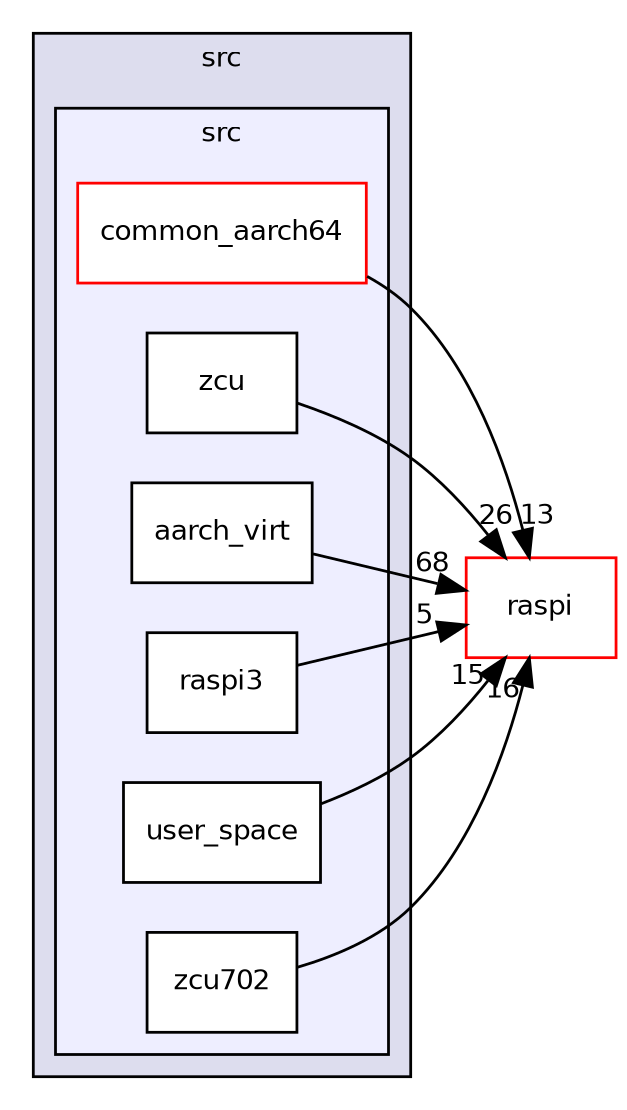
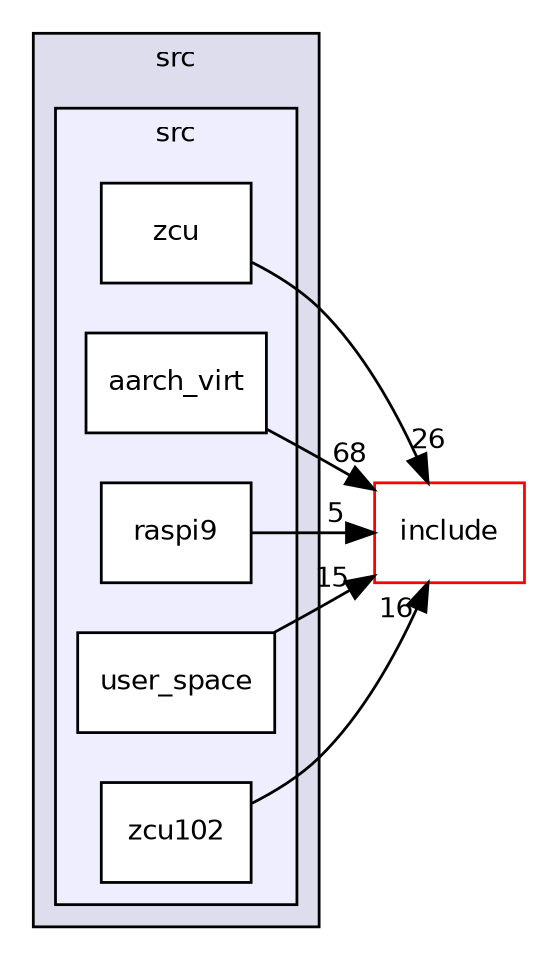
node "common_aarch64": removed
node "raspi": label "raspi" -> "include"
node "raspi3": label "raspi3" -> "raspi9"
node "zcu702": label "zcu702" -> "zcu102"
